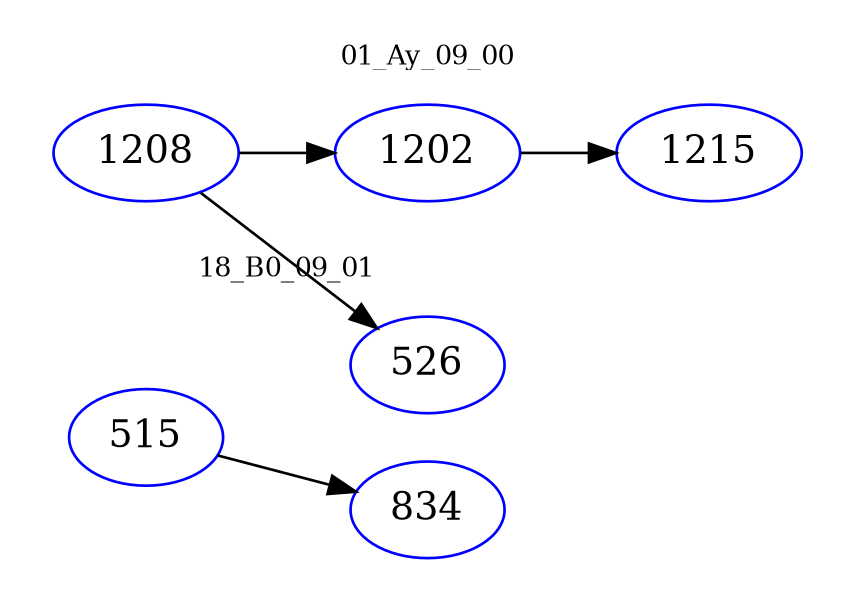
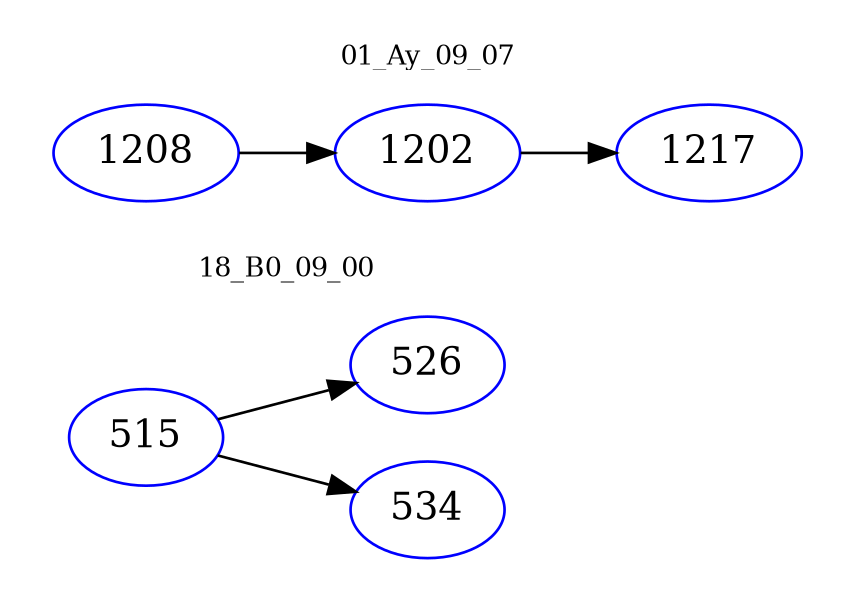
cluster "01_Ay_09_00": label "01_Ay_09_00" -> "01_Ay_09_07"
node "1215": label "1215" -> "1217"
edge "1208" -> "526": now "515" -> "526"
cluster "18_B0_09_01": label "18_B0_09_01" -> "18_B0_09_00"
node "834": label "834" -> "534"
